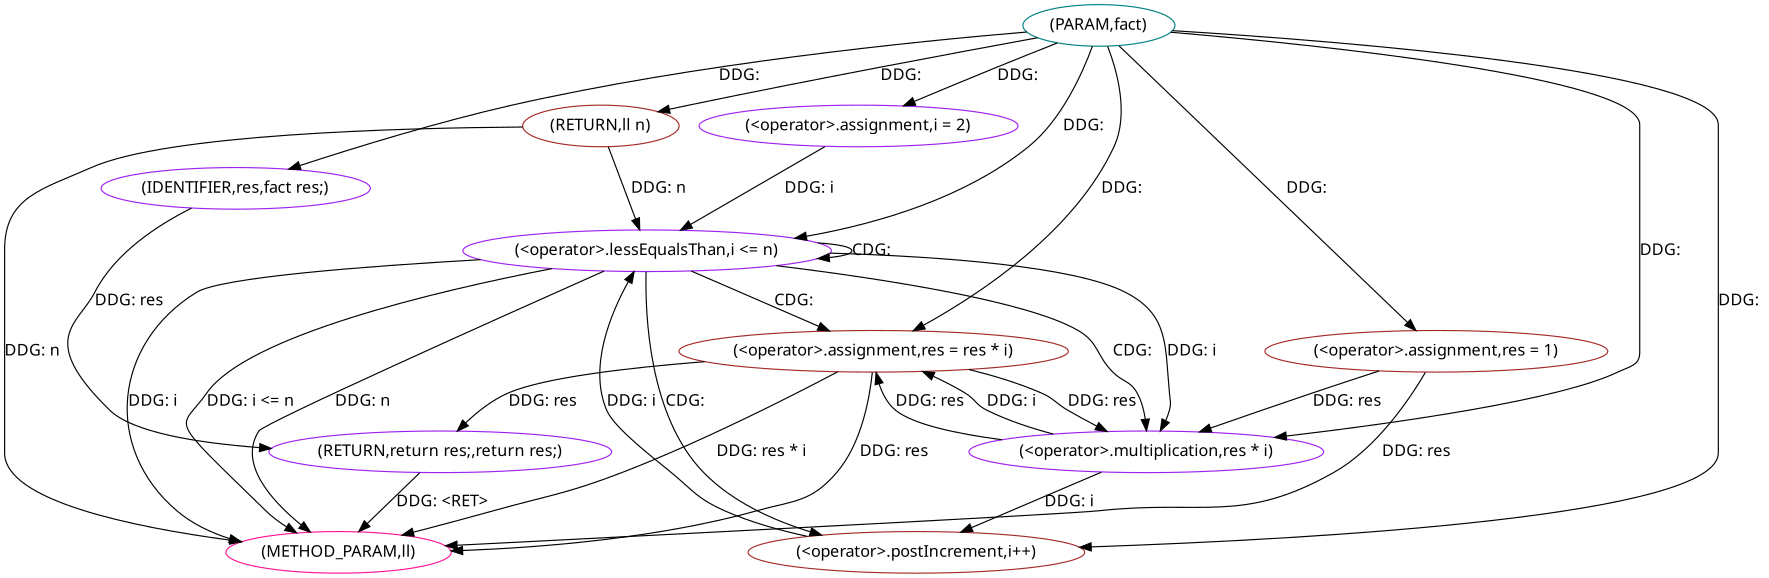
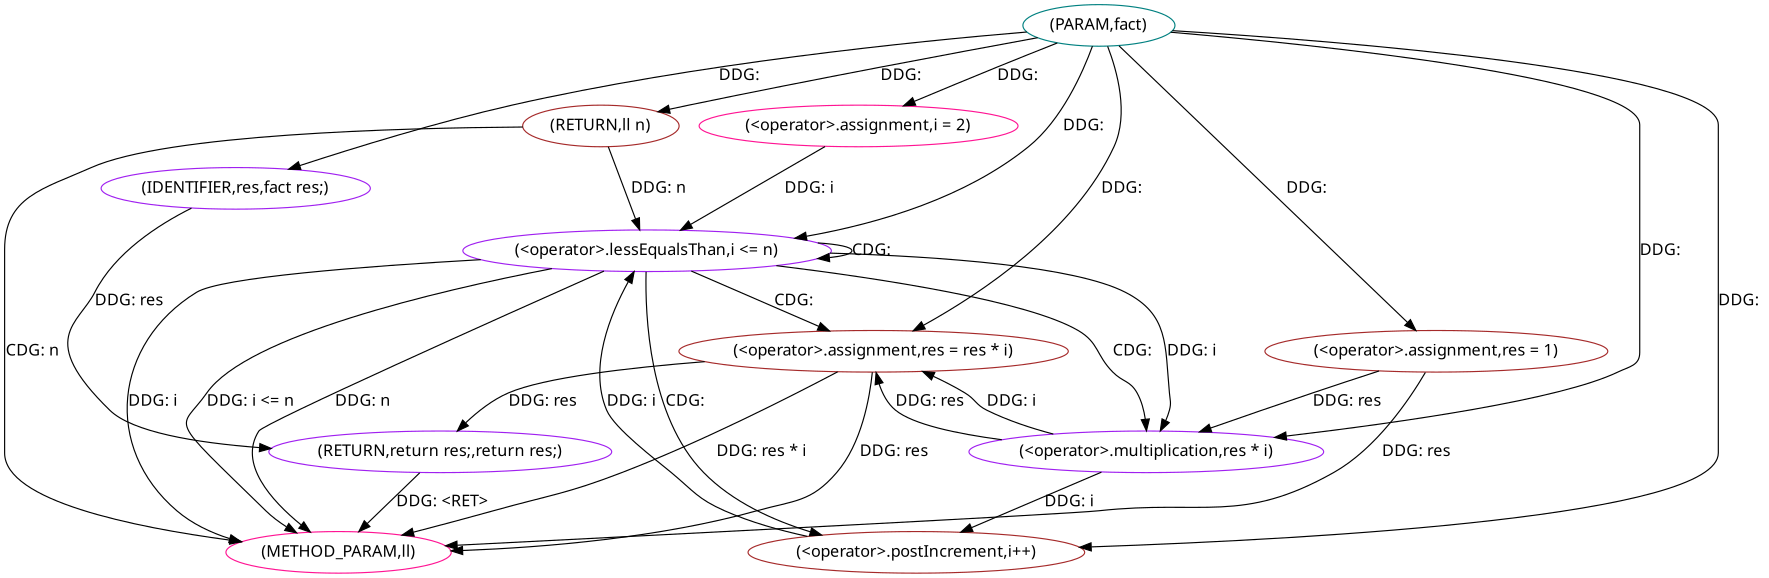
node "(<operator>.assignment,i = 2)": color purple -> deeppink
edge "(RETURN,ll n)" -> "(METHOD_PARAM,ll)": label "DDG: n" -> "CDG: n"
edge "(<operator>.assignment,res = res * i)" -> "(<operator>.multiplication,res * i)": removed, label "DDG: res"
